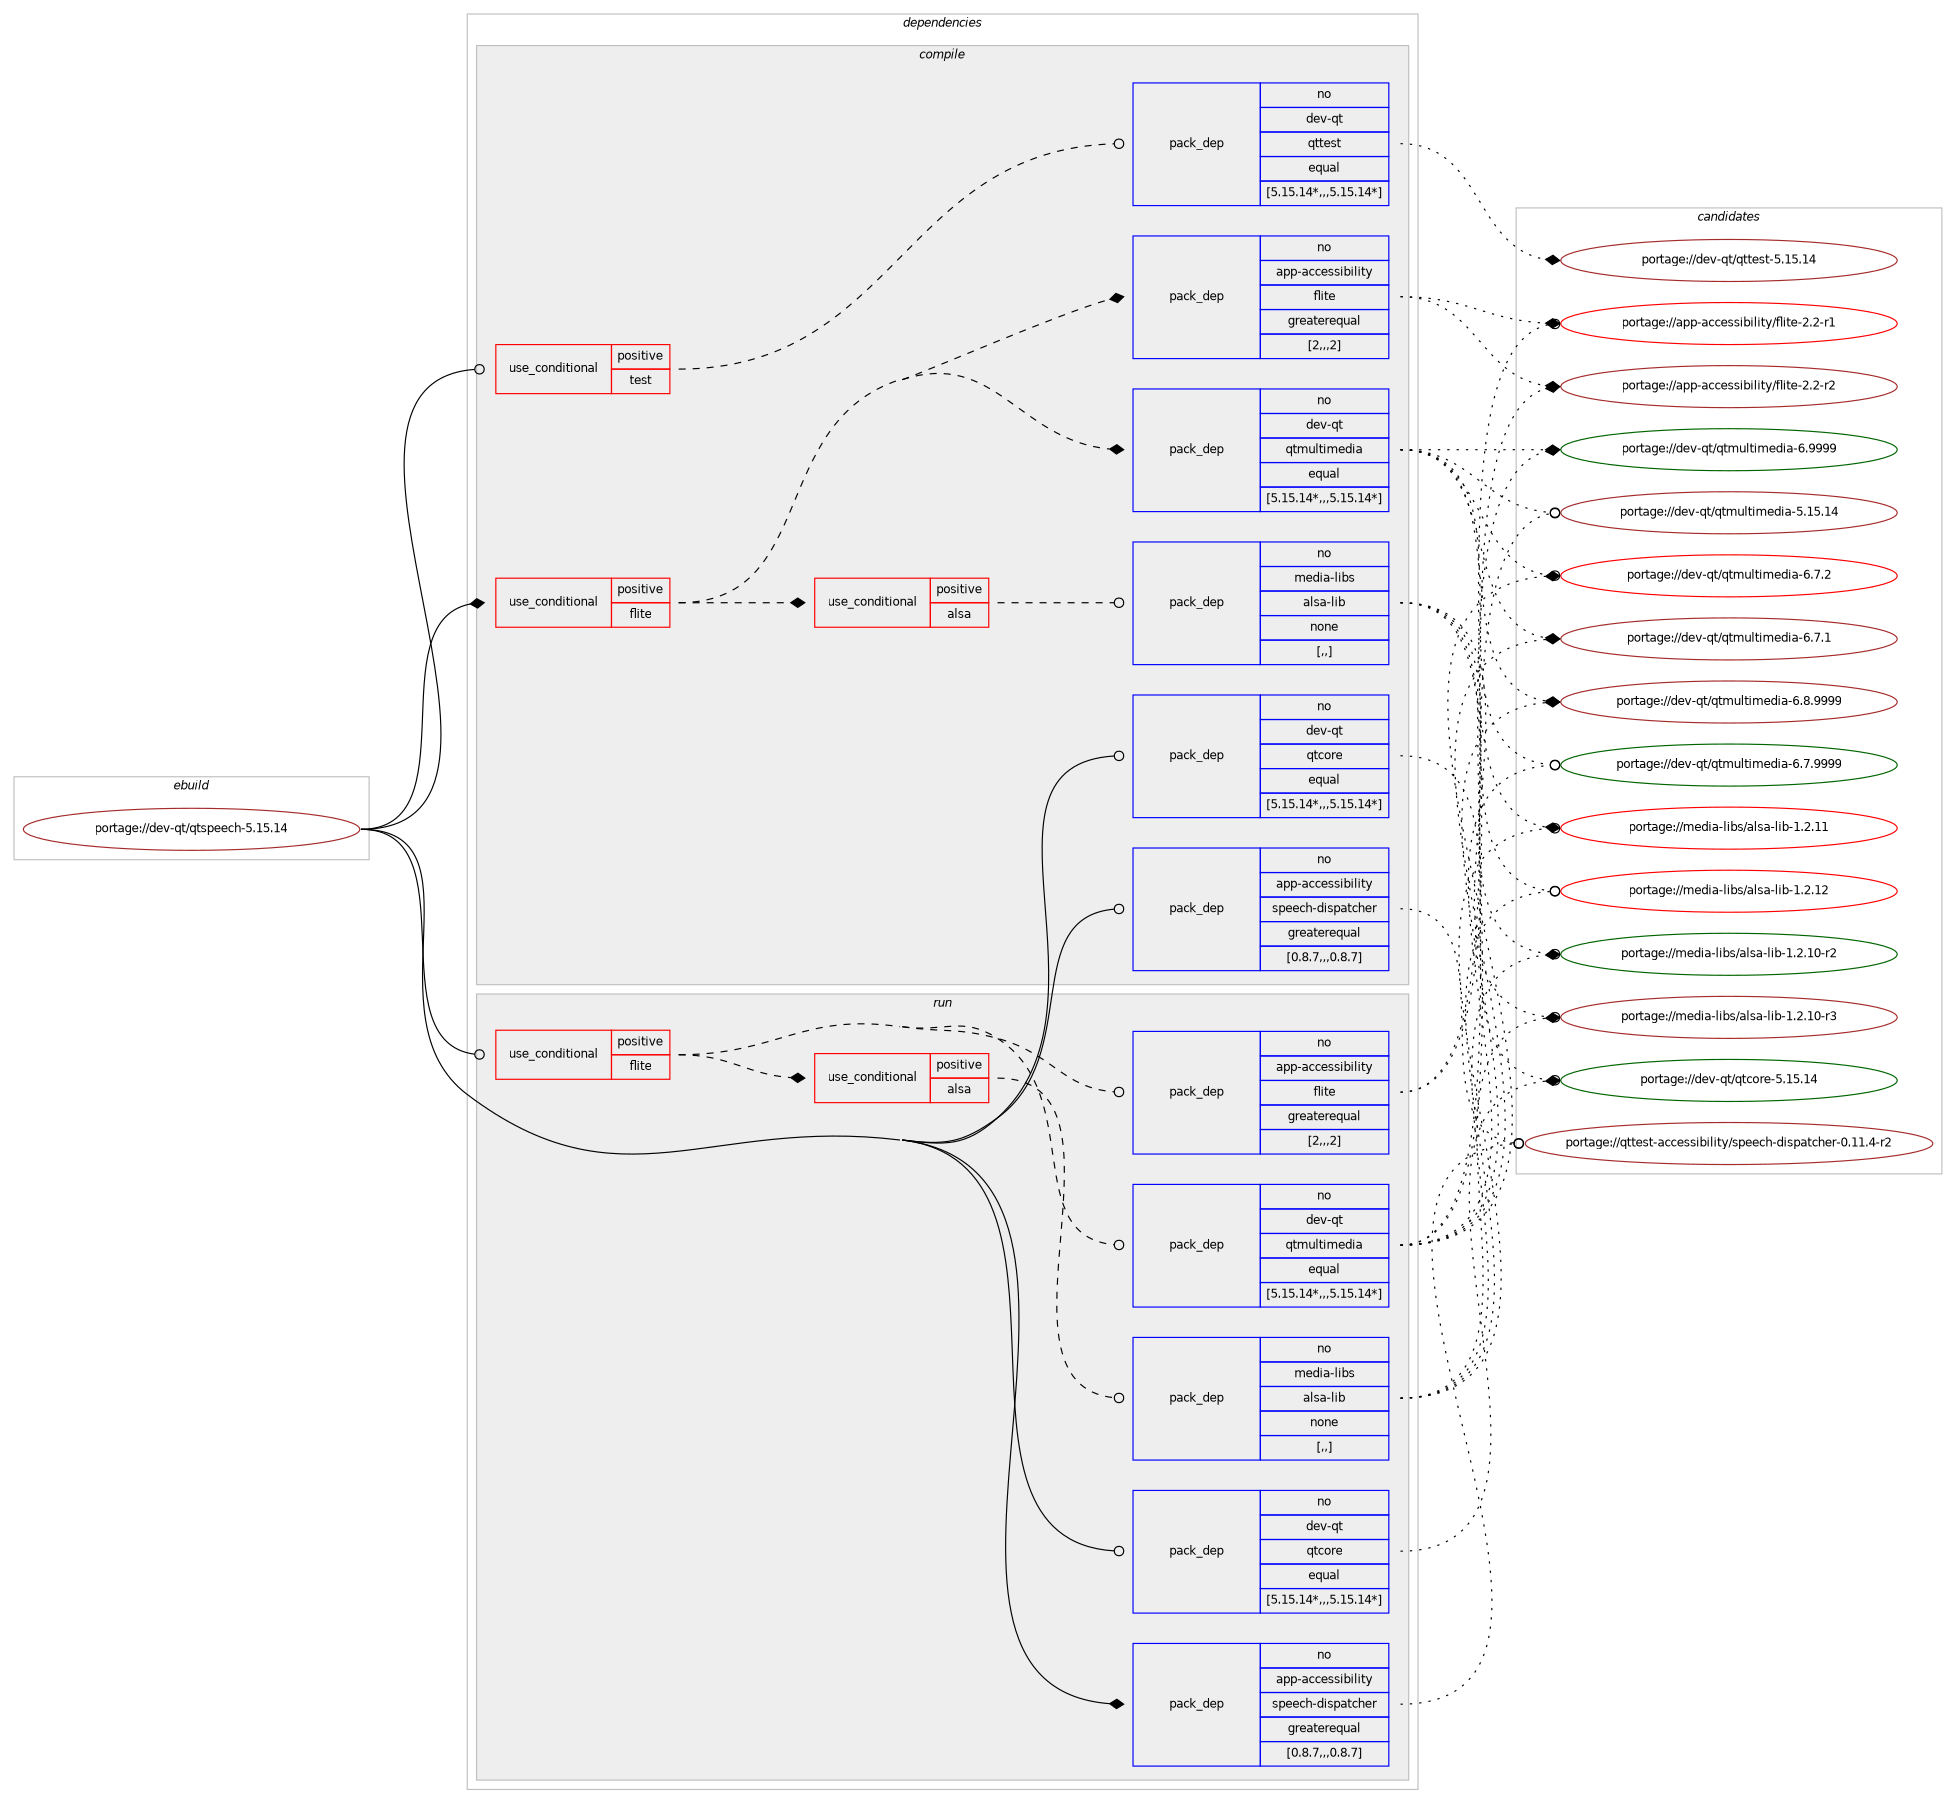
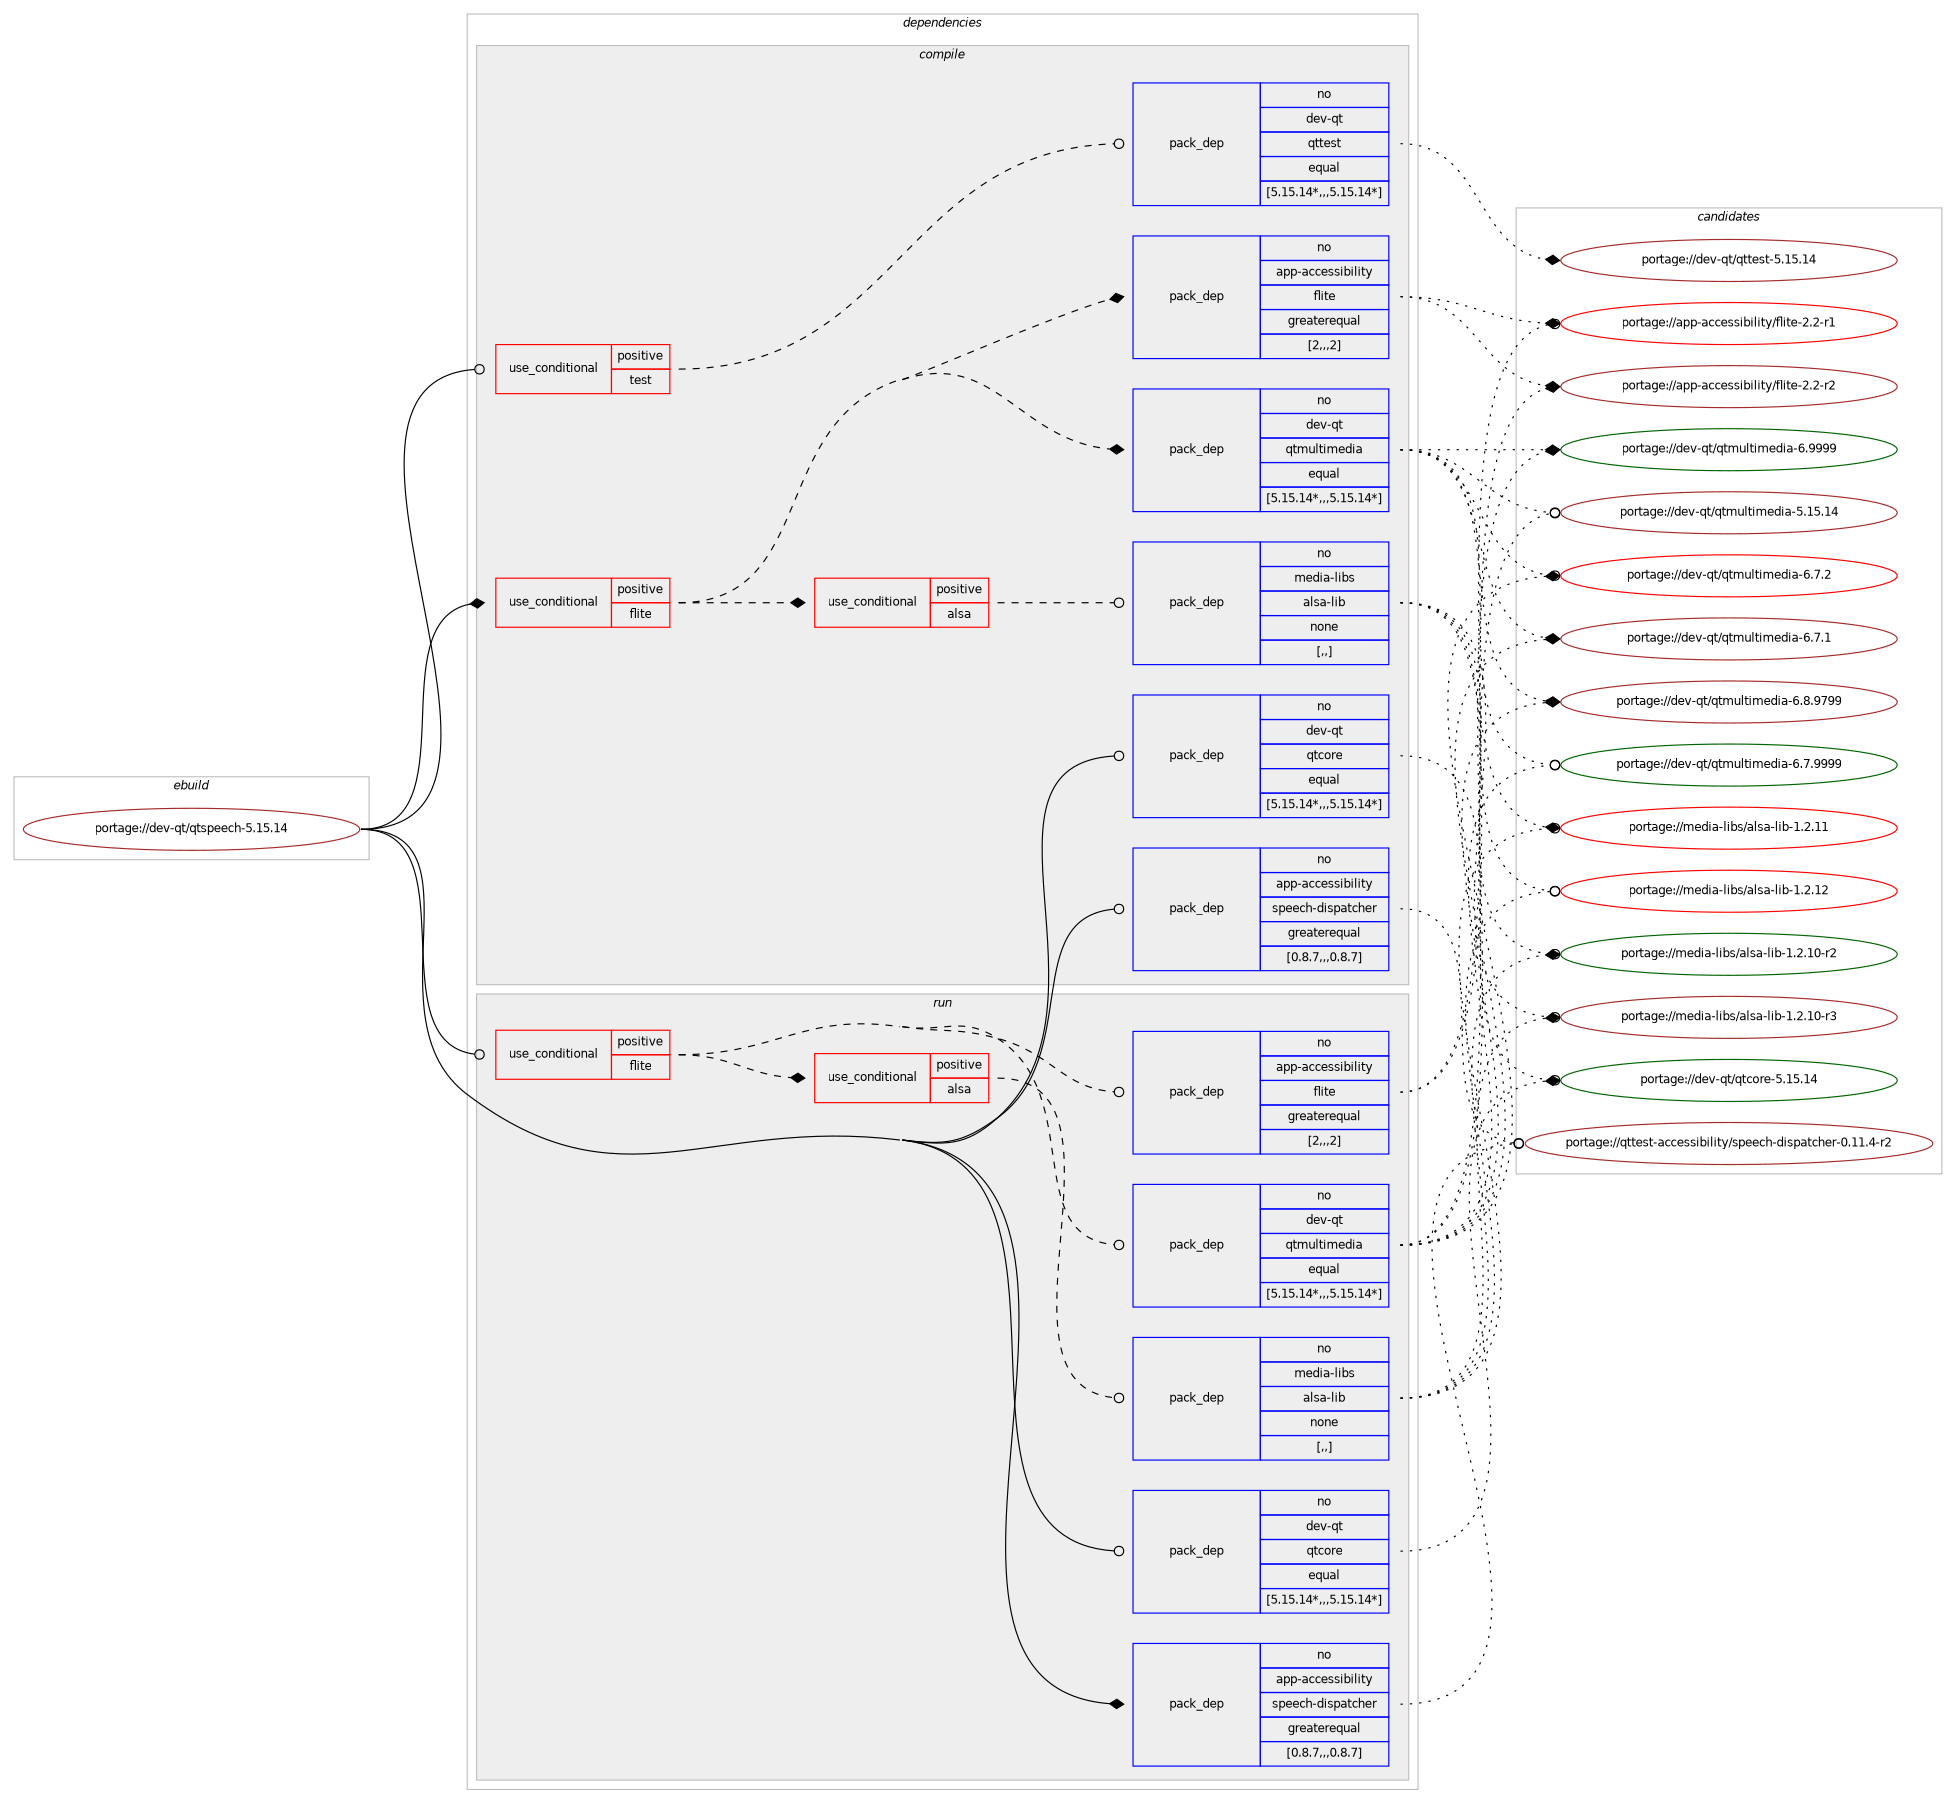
node "portage://dev-qt/qtmultimedia-6.8.9999": label "portage://dev-qt/qtmultimedia-6.8.9999" -> "portage://dev-qt/qtmultimedia-6.8.9799"
